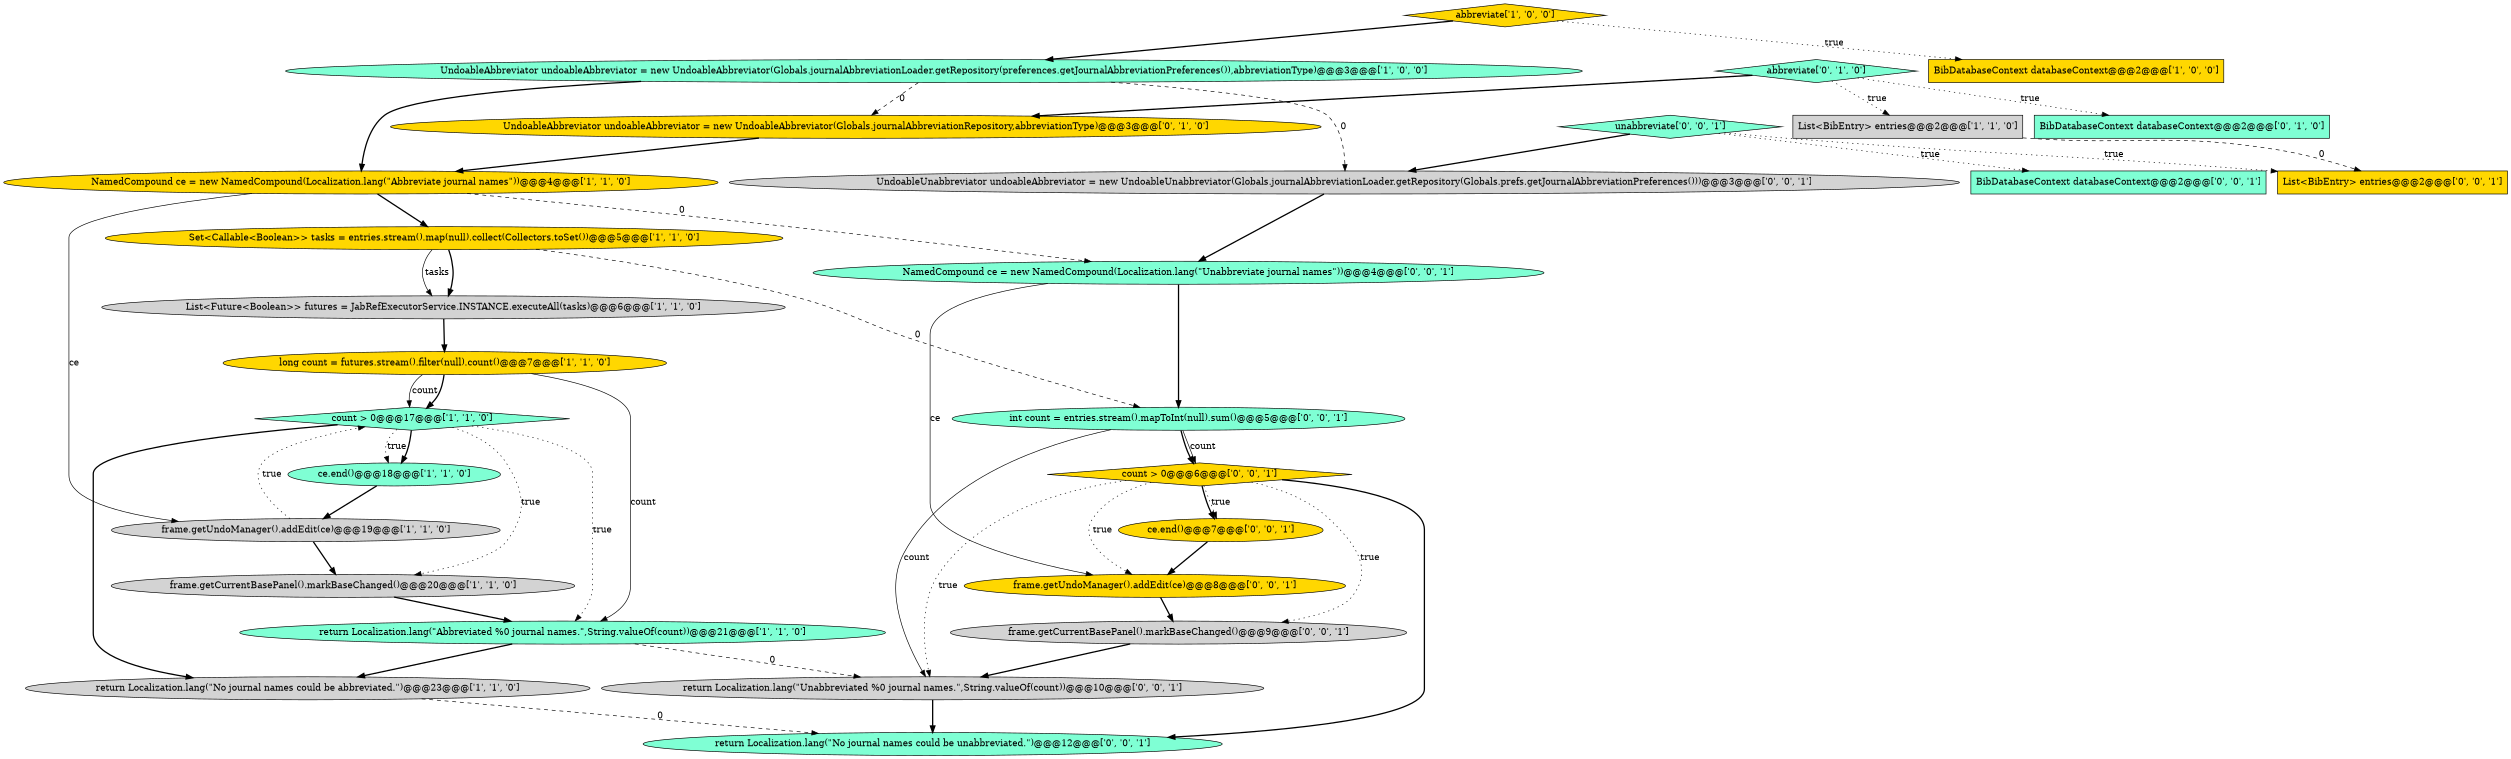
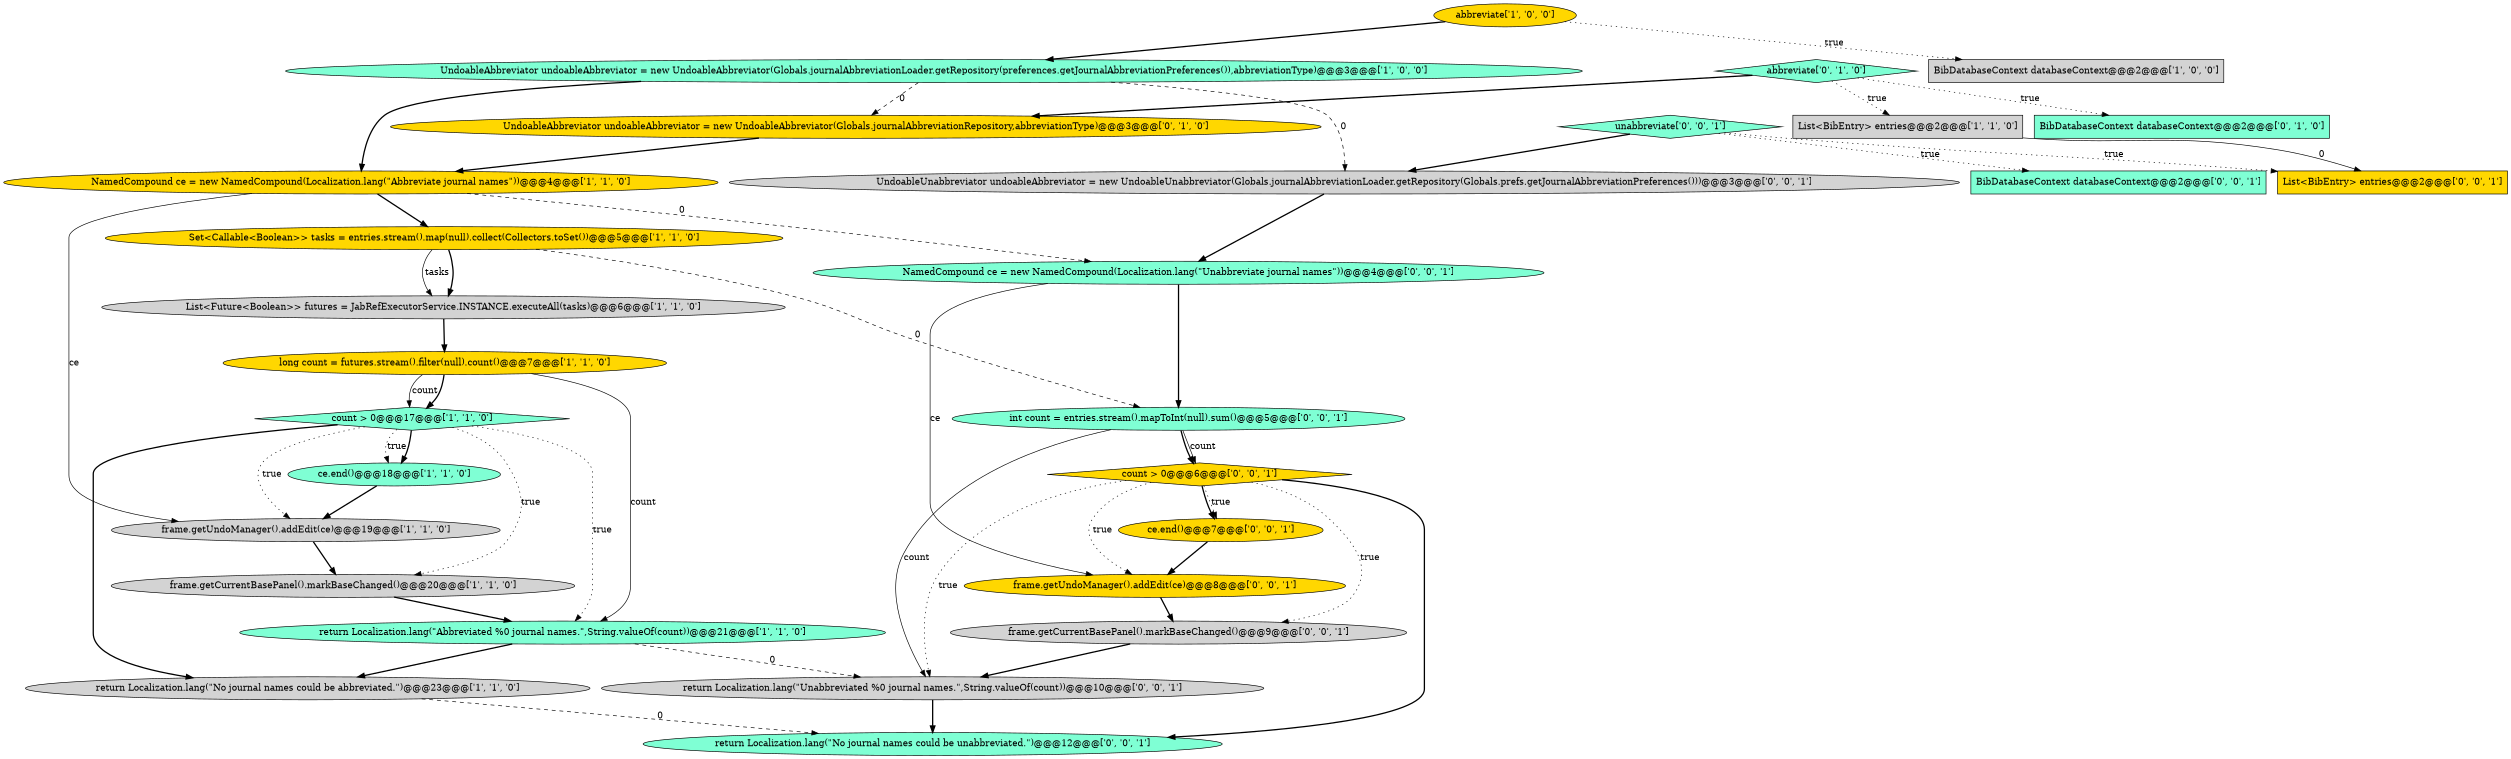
node "abbreviate['1', '0', '0']": shape diamond -> ellipse
node "BibDatabaseContext databaseContext@@@2@@@['1', '0', '0']": fillcolor gold -> lightgrey
edge "List<BibEntry> entries@@@2@@@['1', '1', '0']" -> "List<BibEntry> entries@@@2@@@['0', '0', '1']": style dashed -> solid
edge "frame.getUndoManager().addEdit(ce)@@@19@@@['1', '1', '0']" -> "count > 0@@@17@@@['1', '1', '0']": reversed
